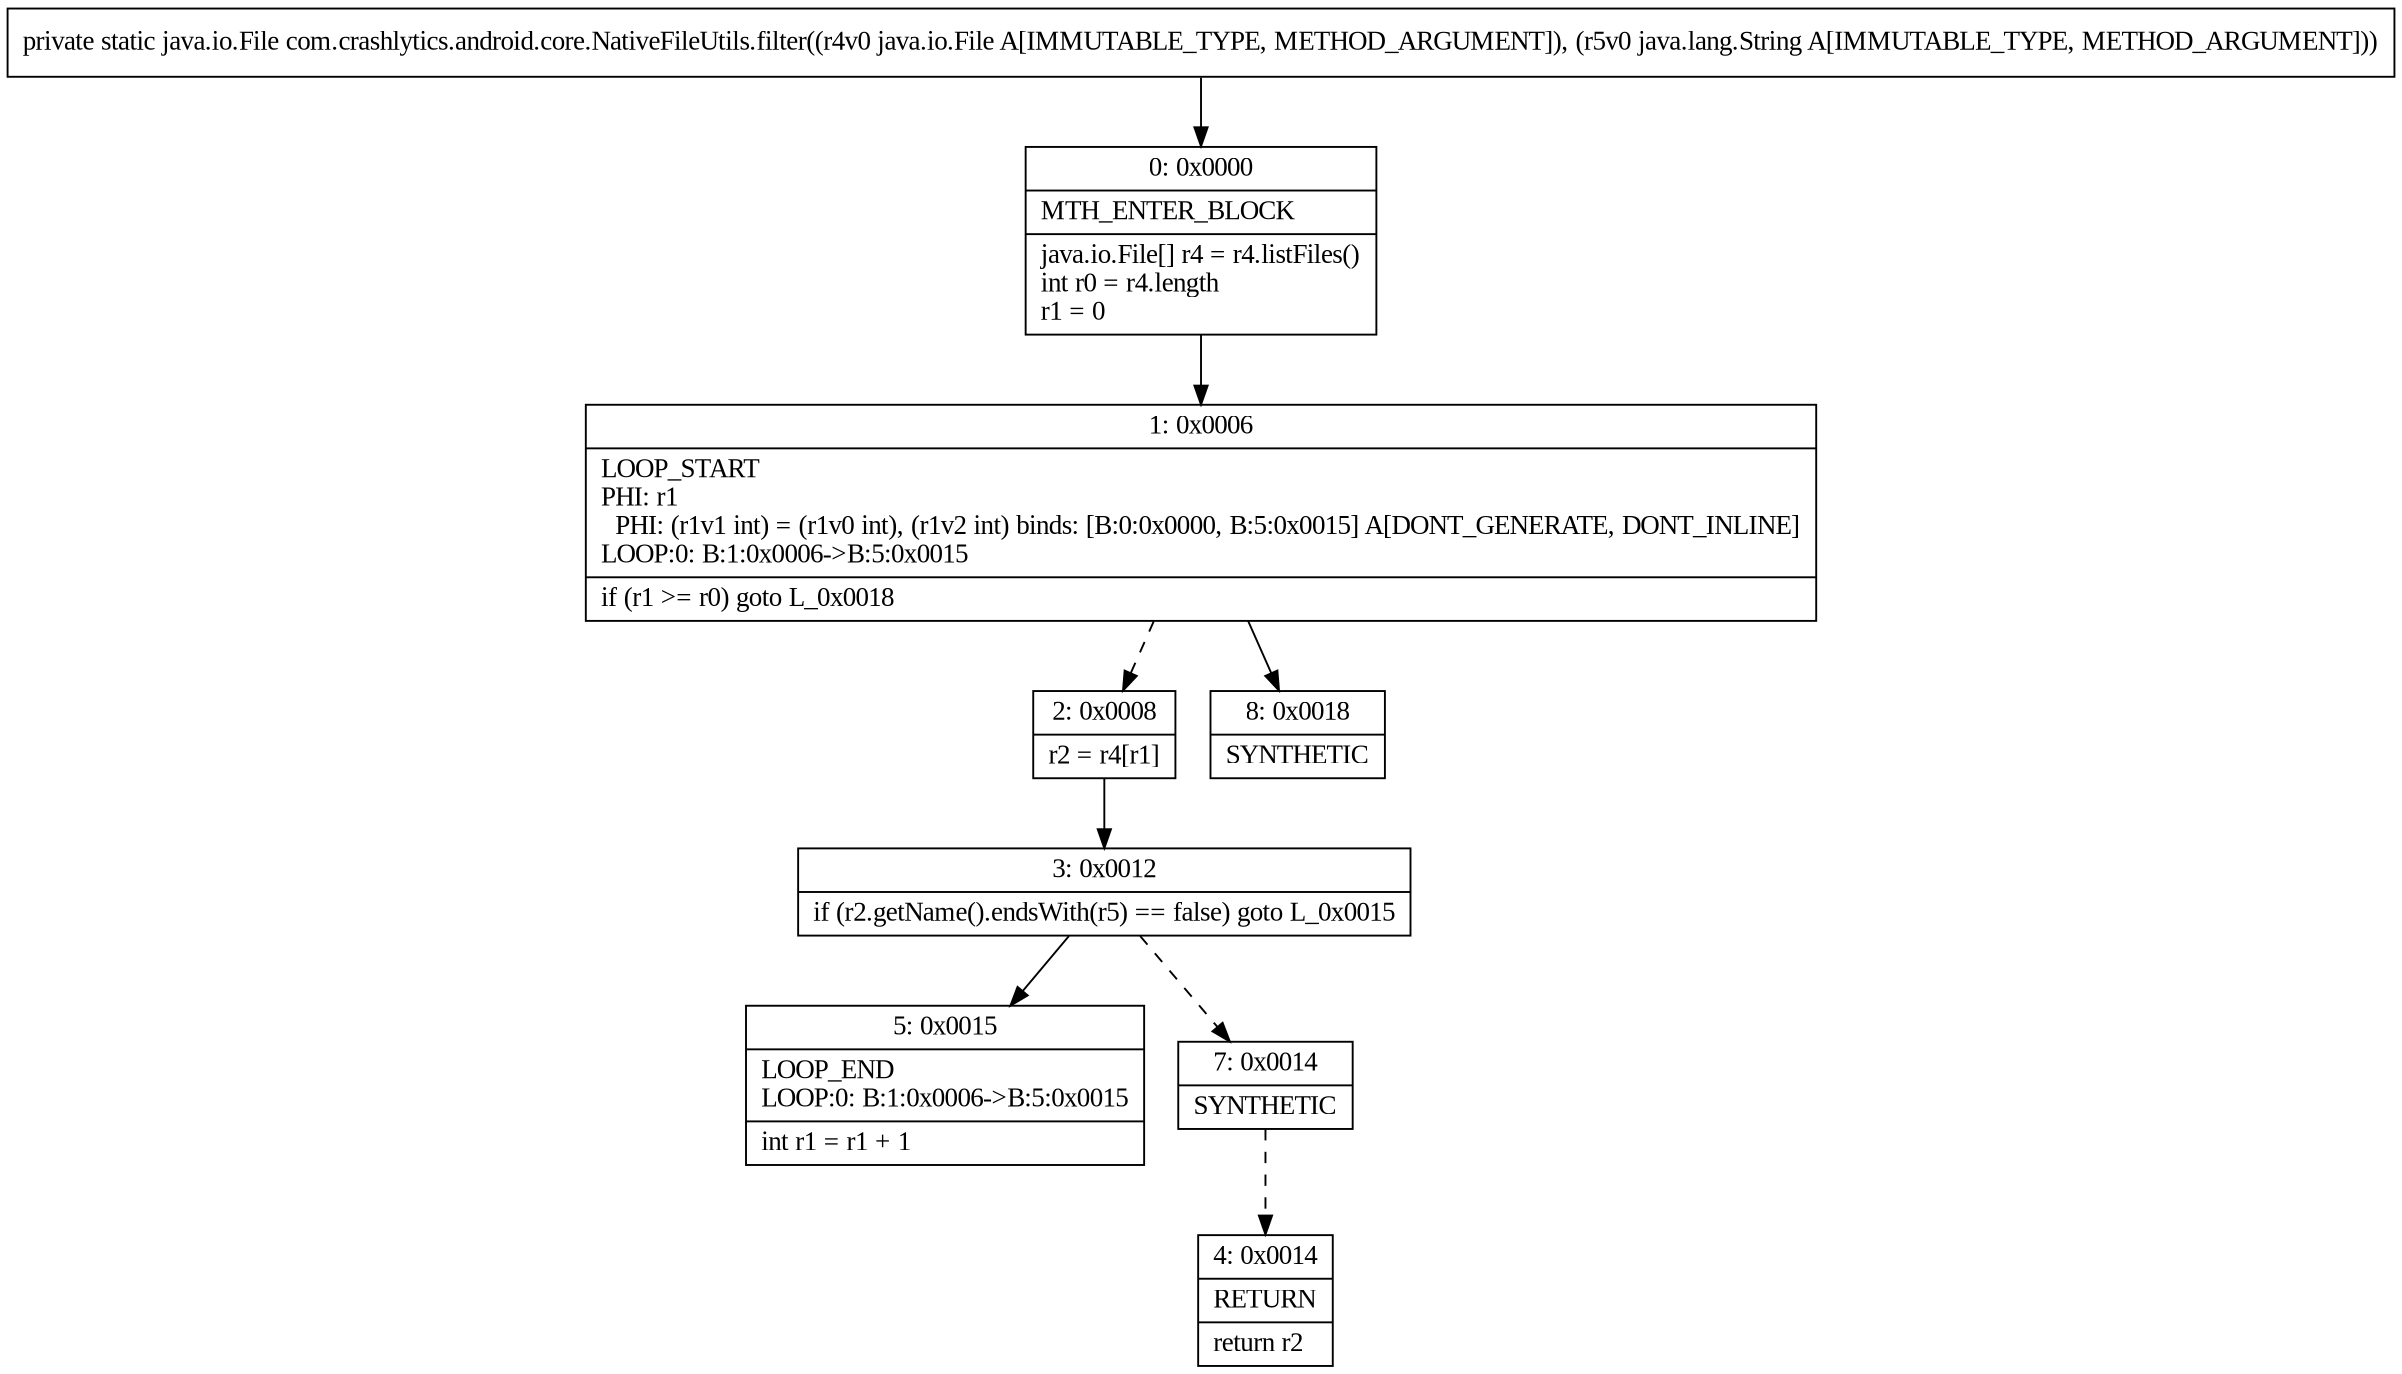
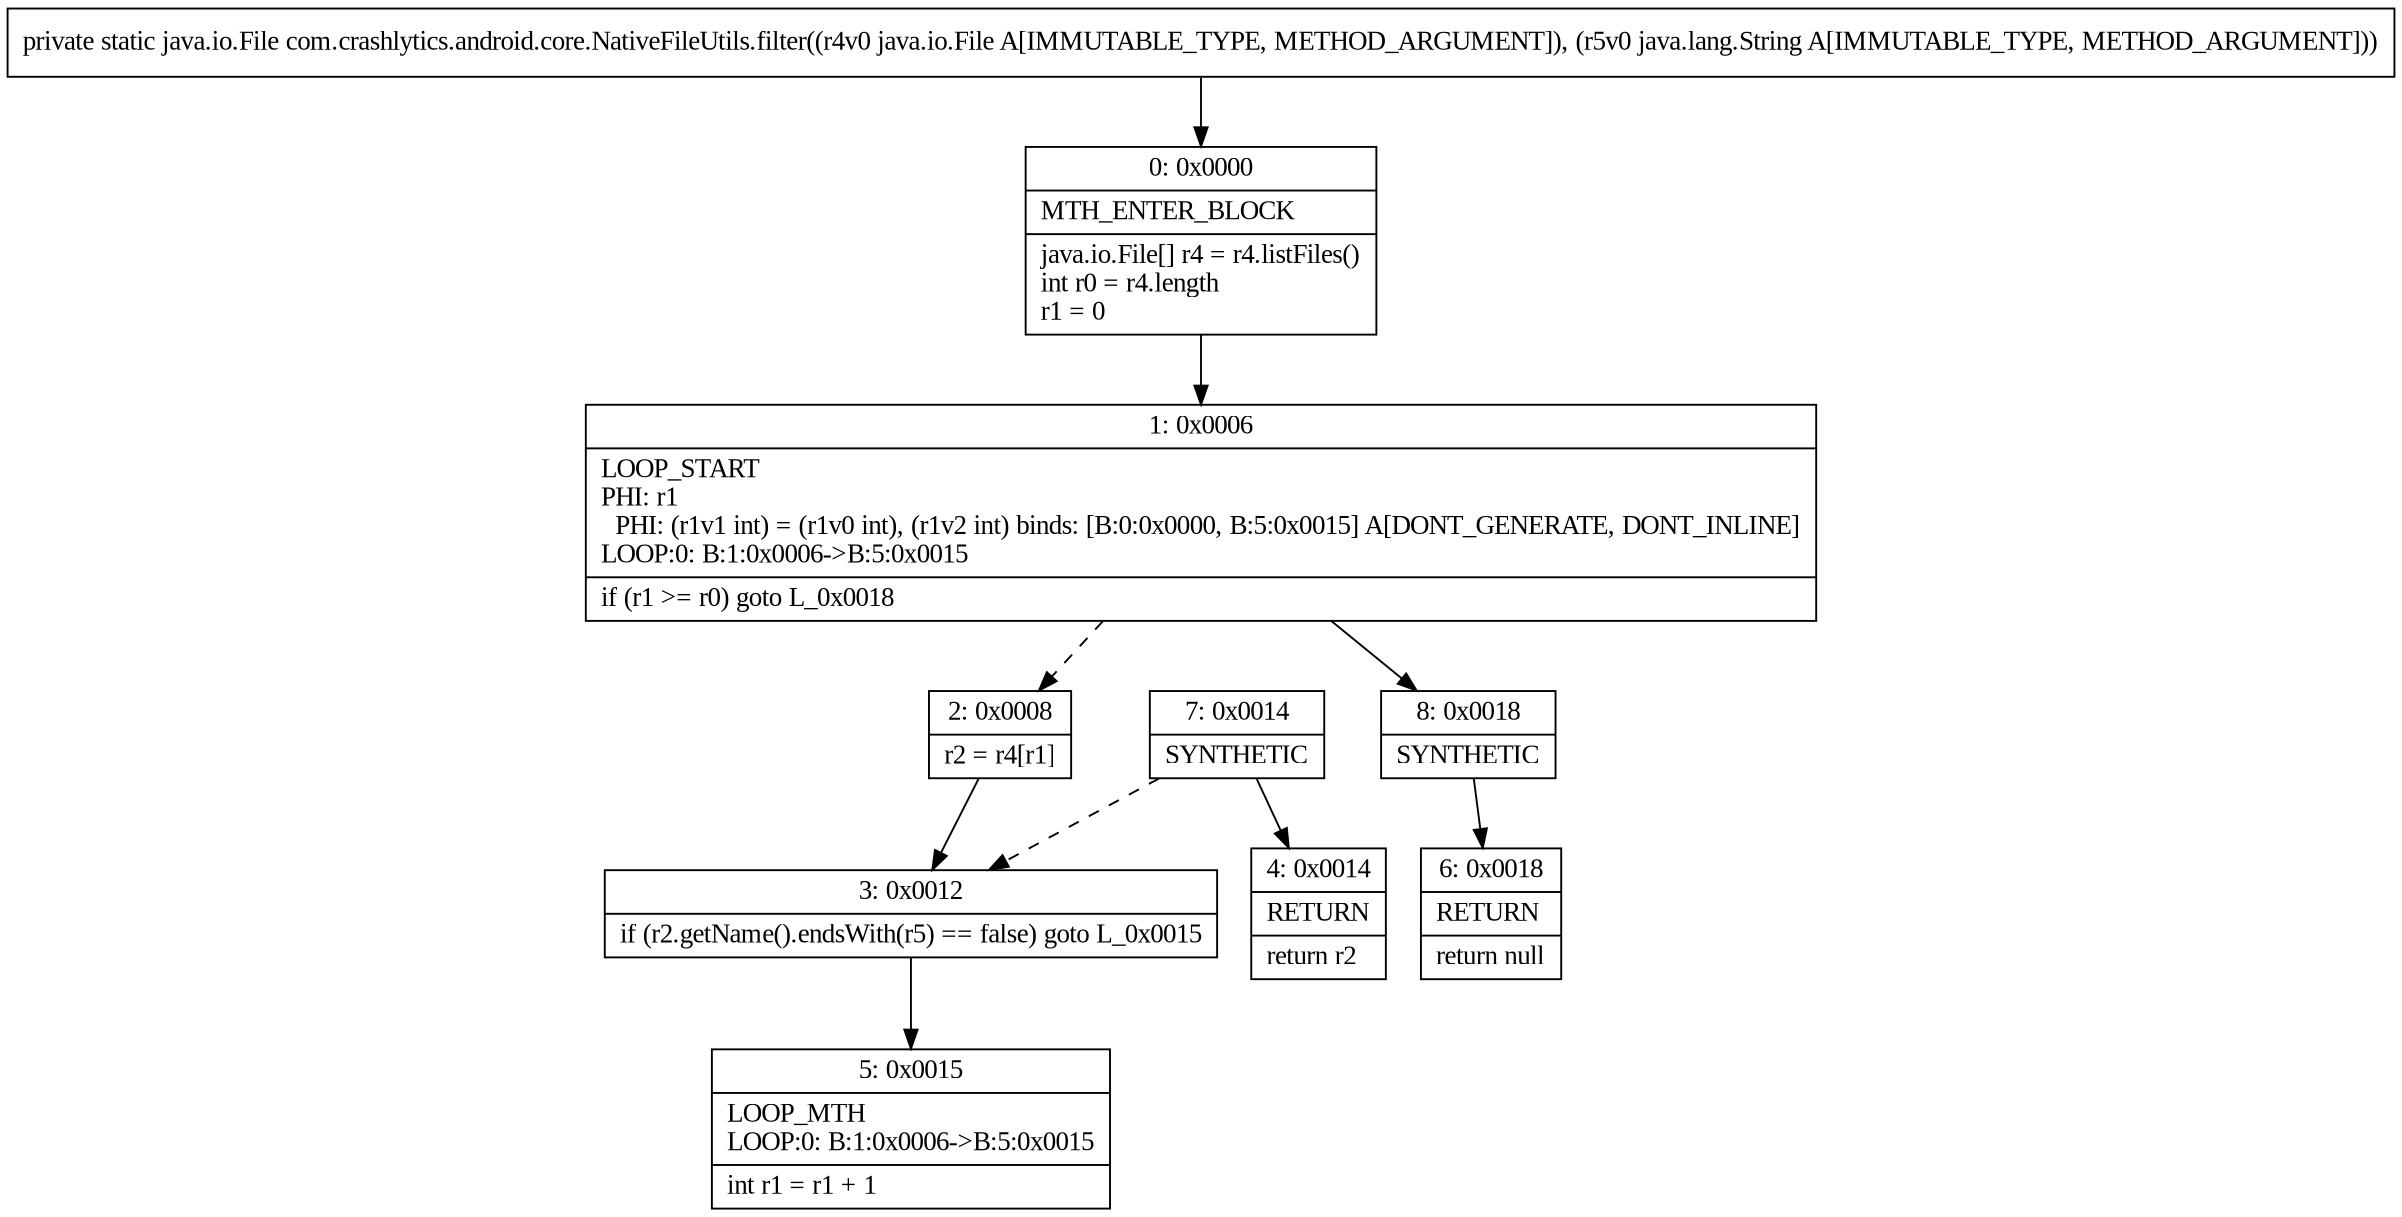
node "6: 0x0018": added
edge "3: 0x0012" -> "7: 0x0014": reversed
node "5: 0x0015": text "LOOP_END" -> "LOOP_MTH"
edge "7: 0x0014" -> "4: 0x0014": style dashed -> solid
